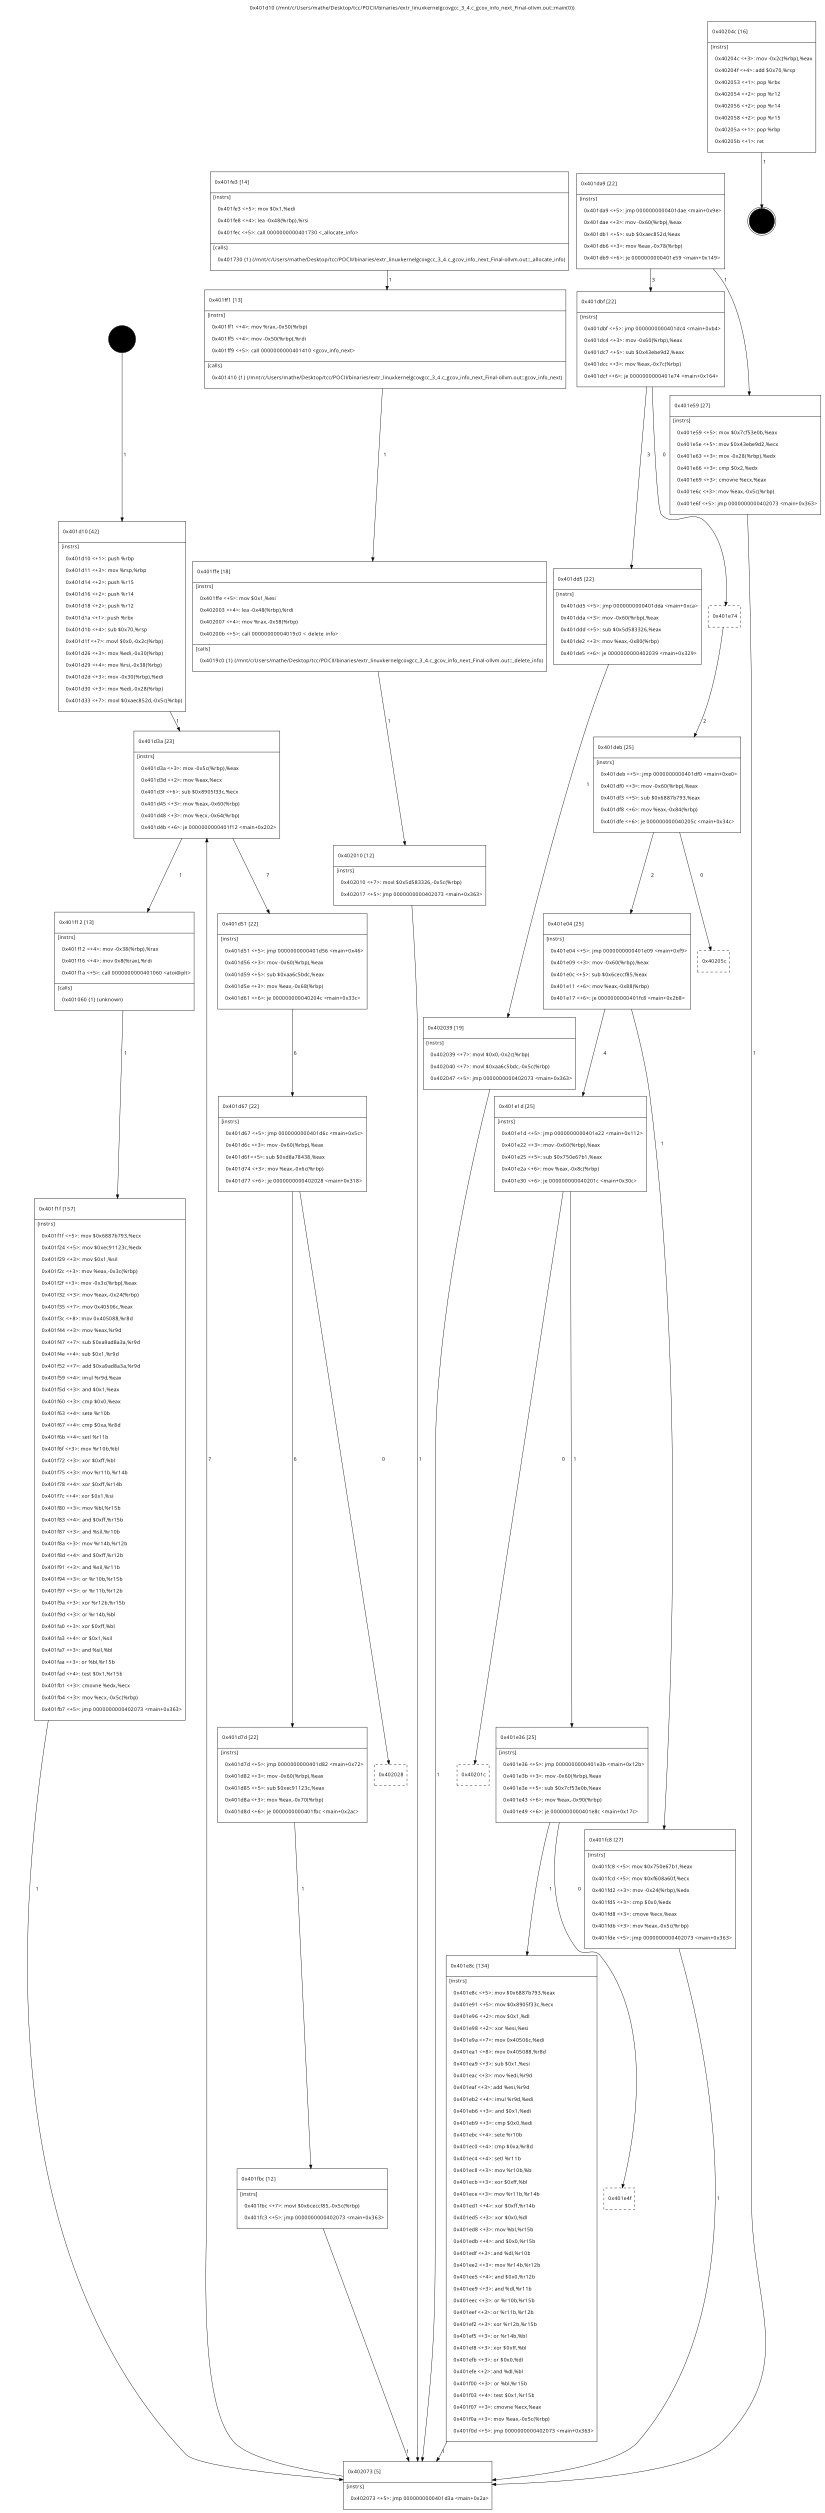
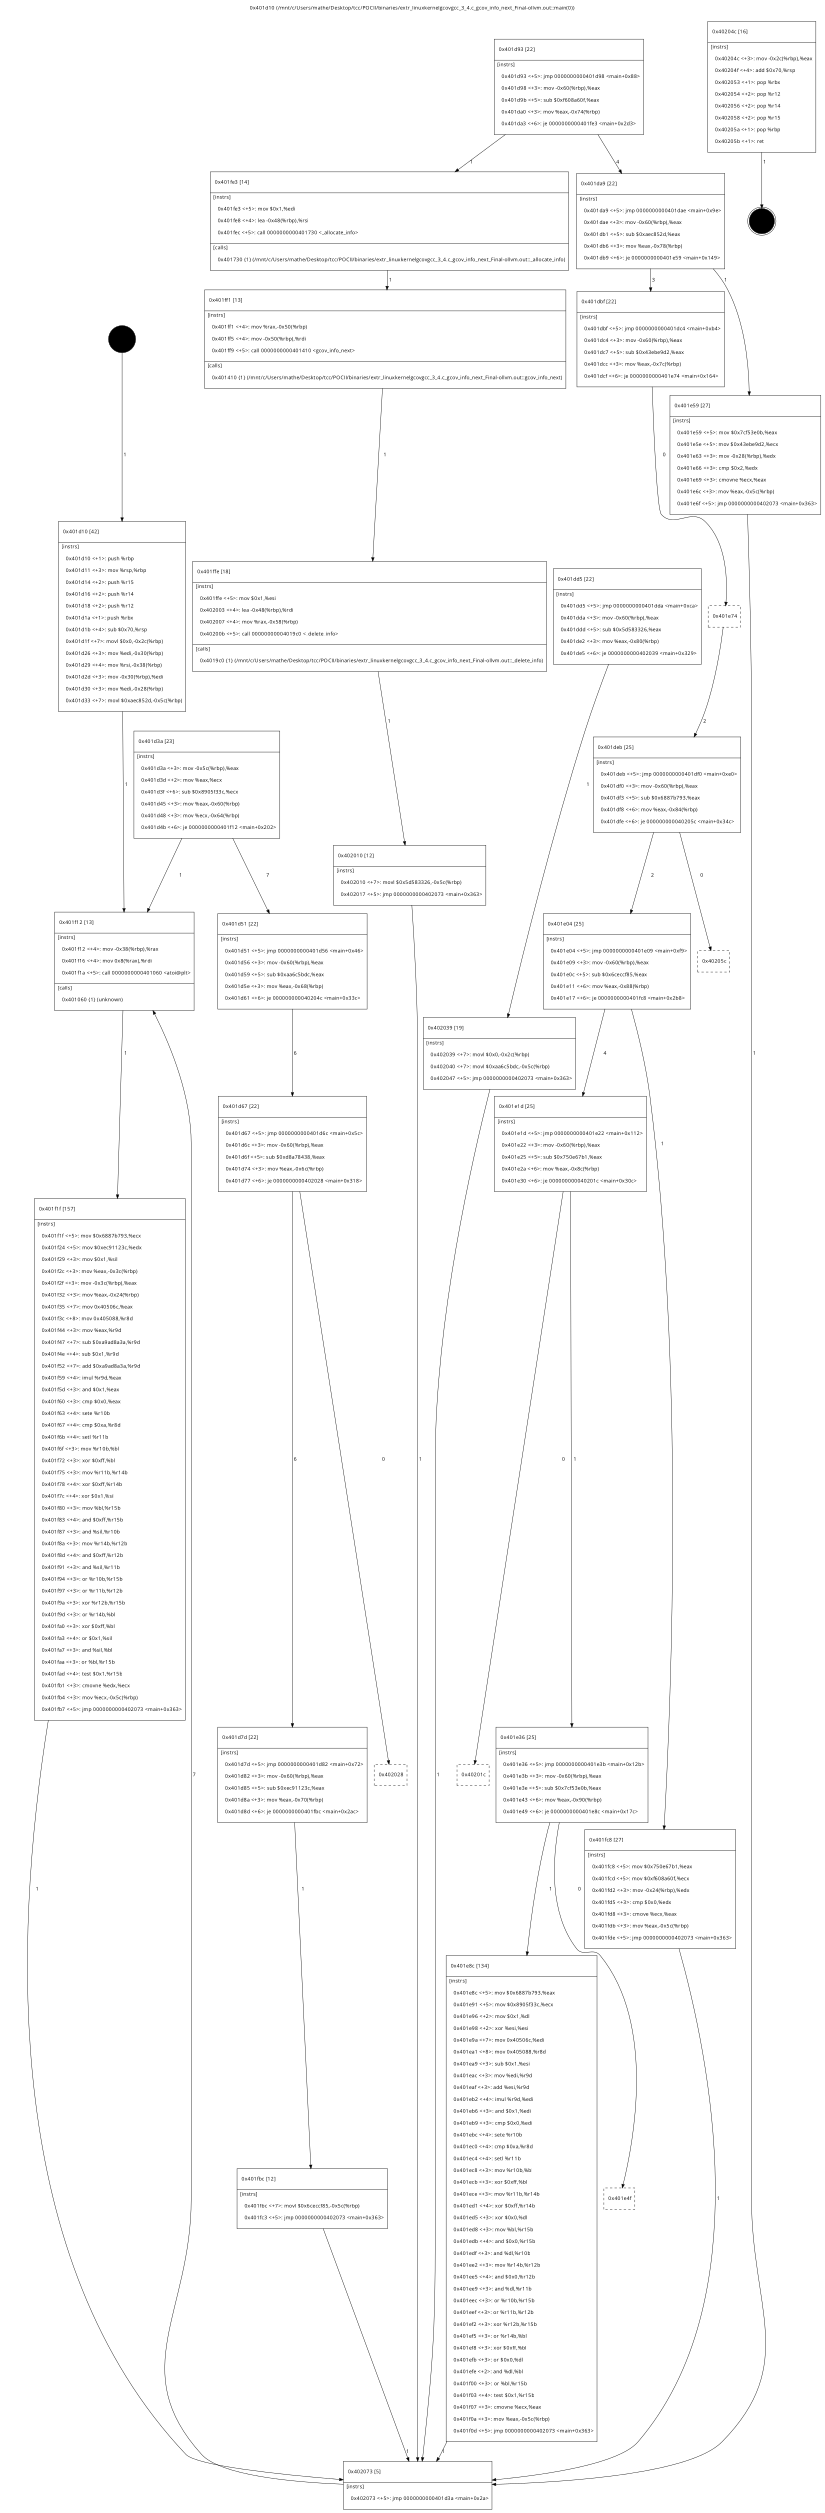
node "0x401d93 [22]": added
edge "0x401dbf [22]" -> "0x401dd5 [22]": removed, label "3"
edge "0x401d10 [42]" -> "0x401d3a [23]": now "0x401d10 [42]" -> "0x401f12 [13]"
edge "0x402073 [5]" -> "0x401d3a [23]": now "0x402073 [5]" -> "0x401f12 [13]"
